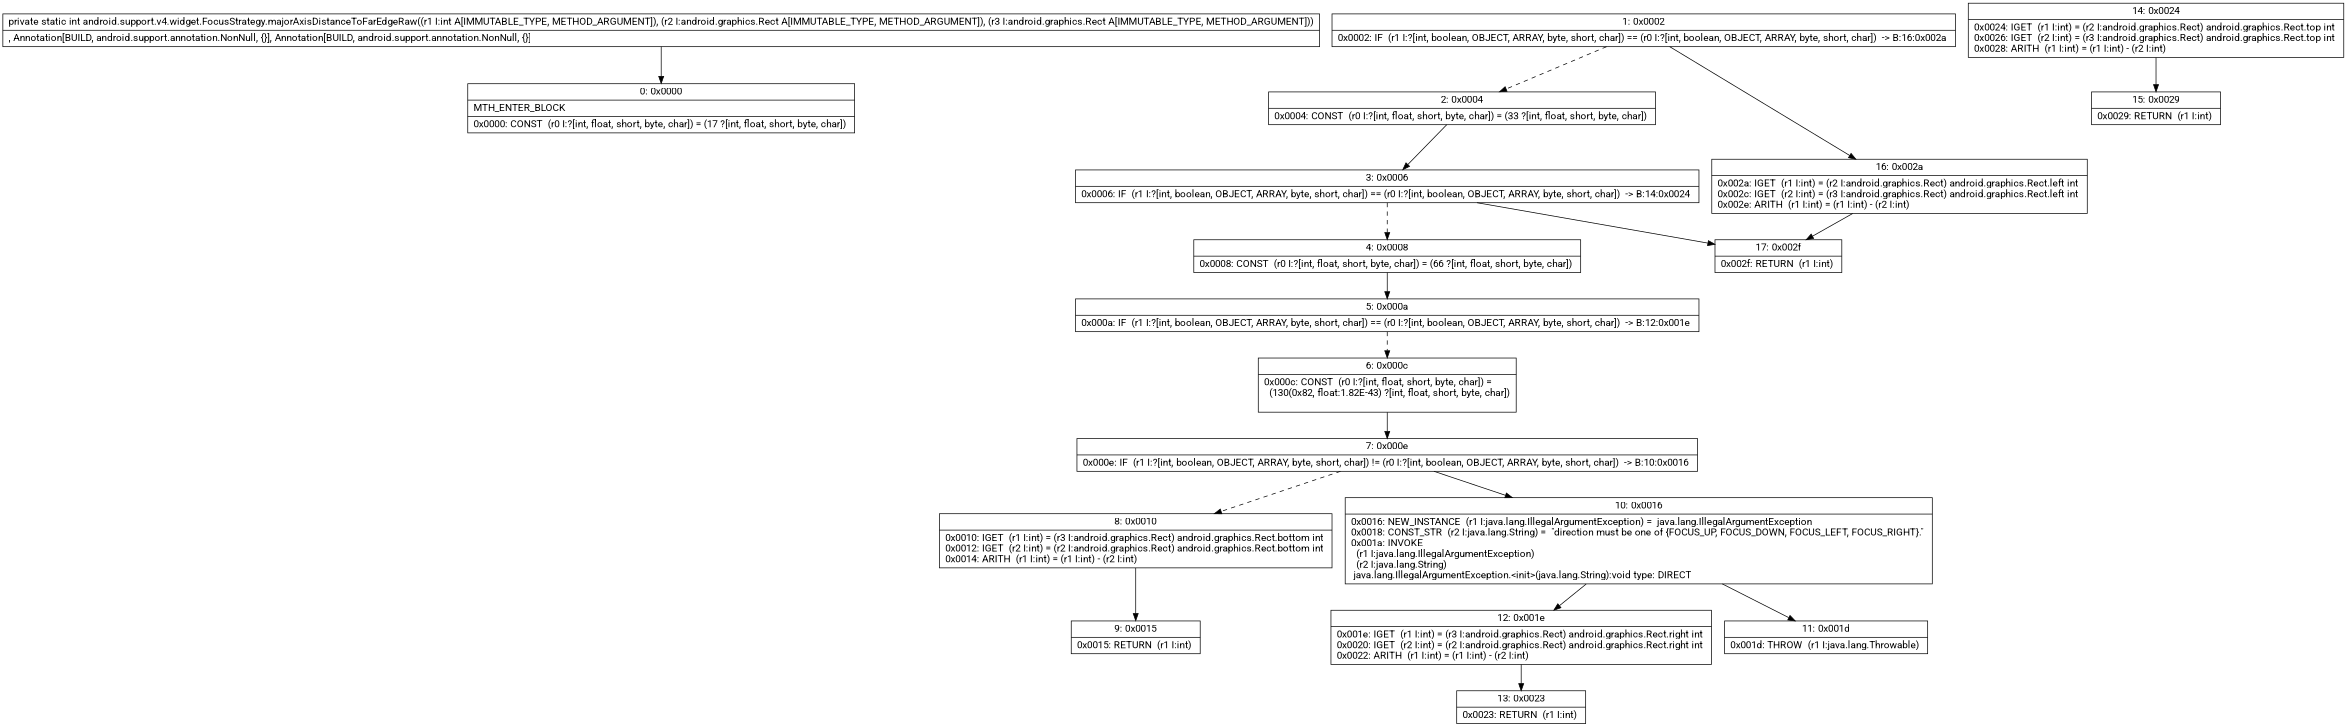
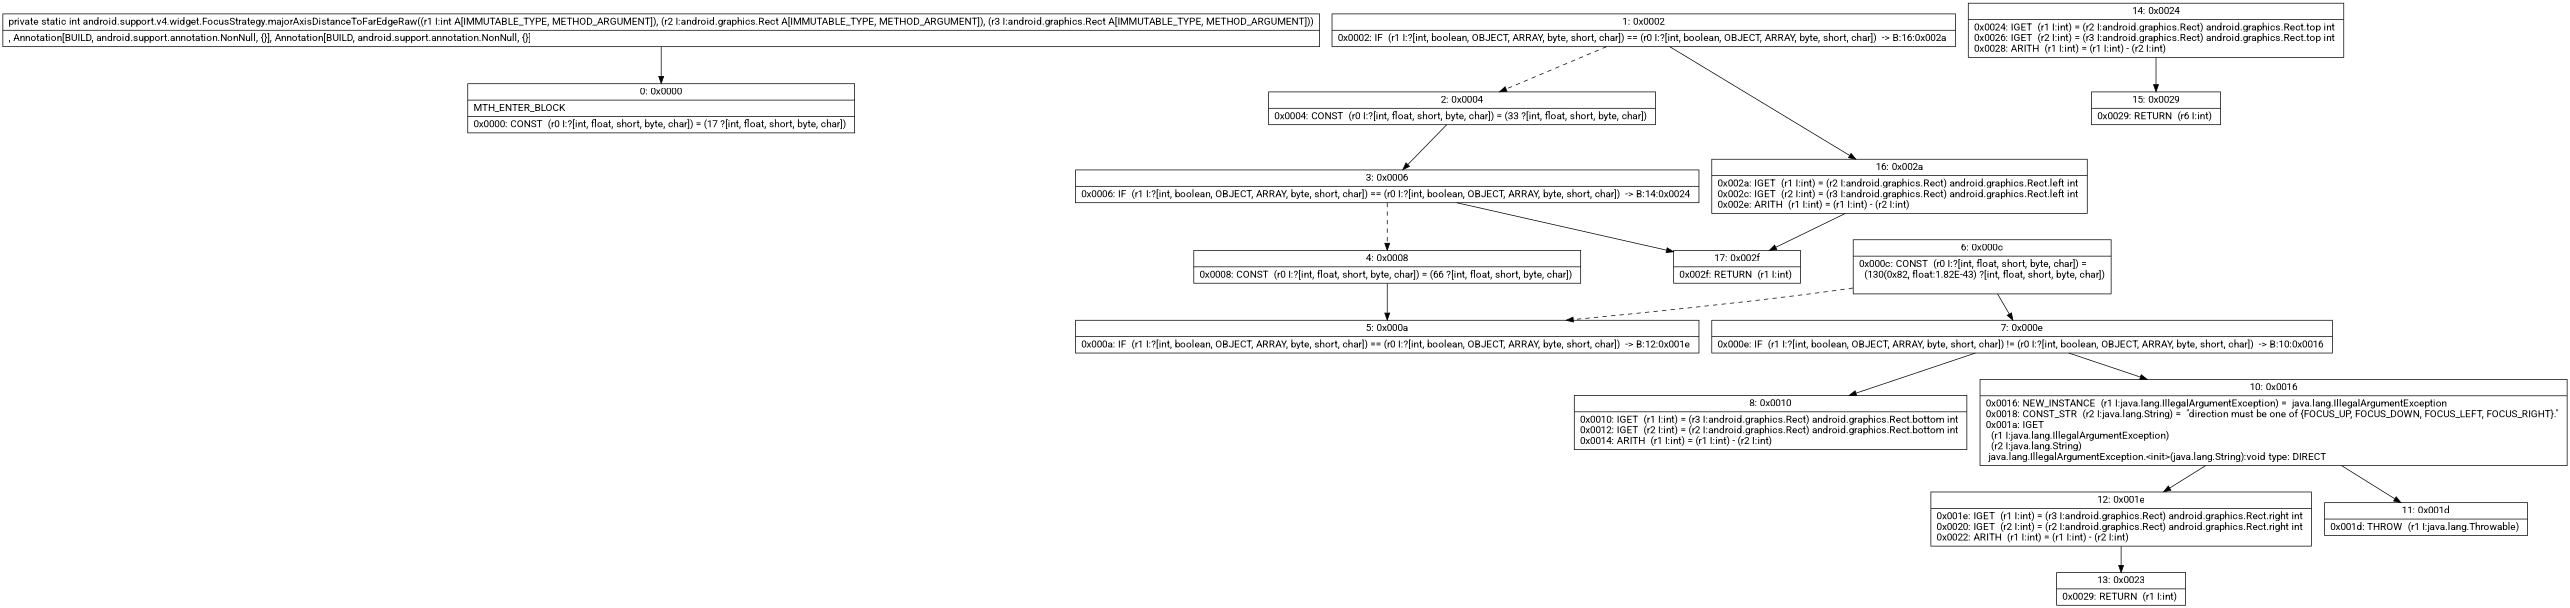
node "15: 0x0029": text "0x0029: RETURN  (r1 I:int)" -> "0x0029: RETURN  (r6 I:int)"
edge "5: 0x000a" -> "6: 0x000c": reversed
edge "7: 0x000e" -> "8: 0x0010": style dashed -> solid
node "10: 0x0016": text "0x001a: INVOKE" -> "0x001a: IGET"
node "9: 0x0015": removed
node "13: 0x0023": text "0x0023: RETURN  (r1 I:int)" -> "0x0029: RETURN  (r1 I:int)"
